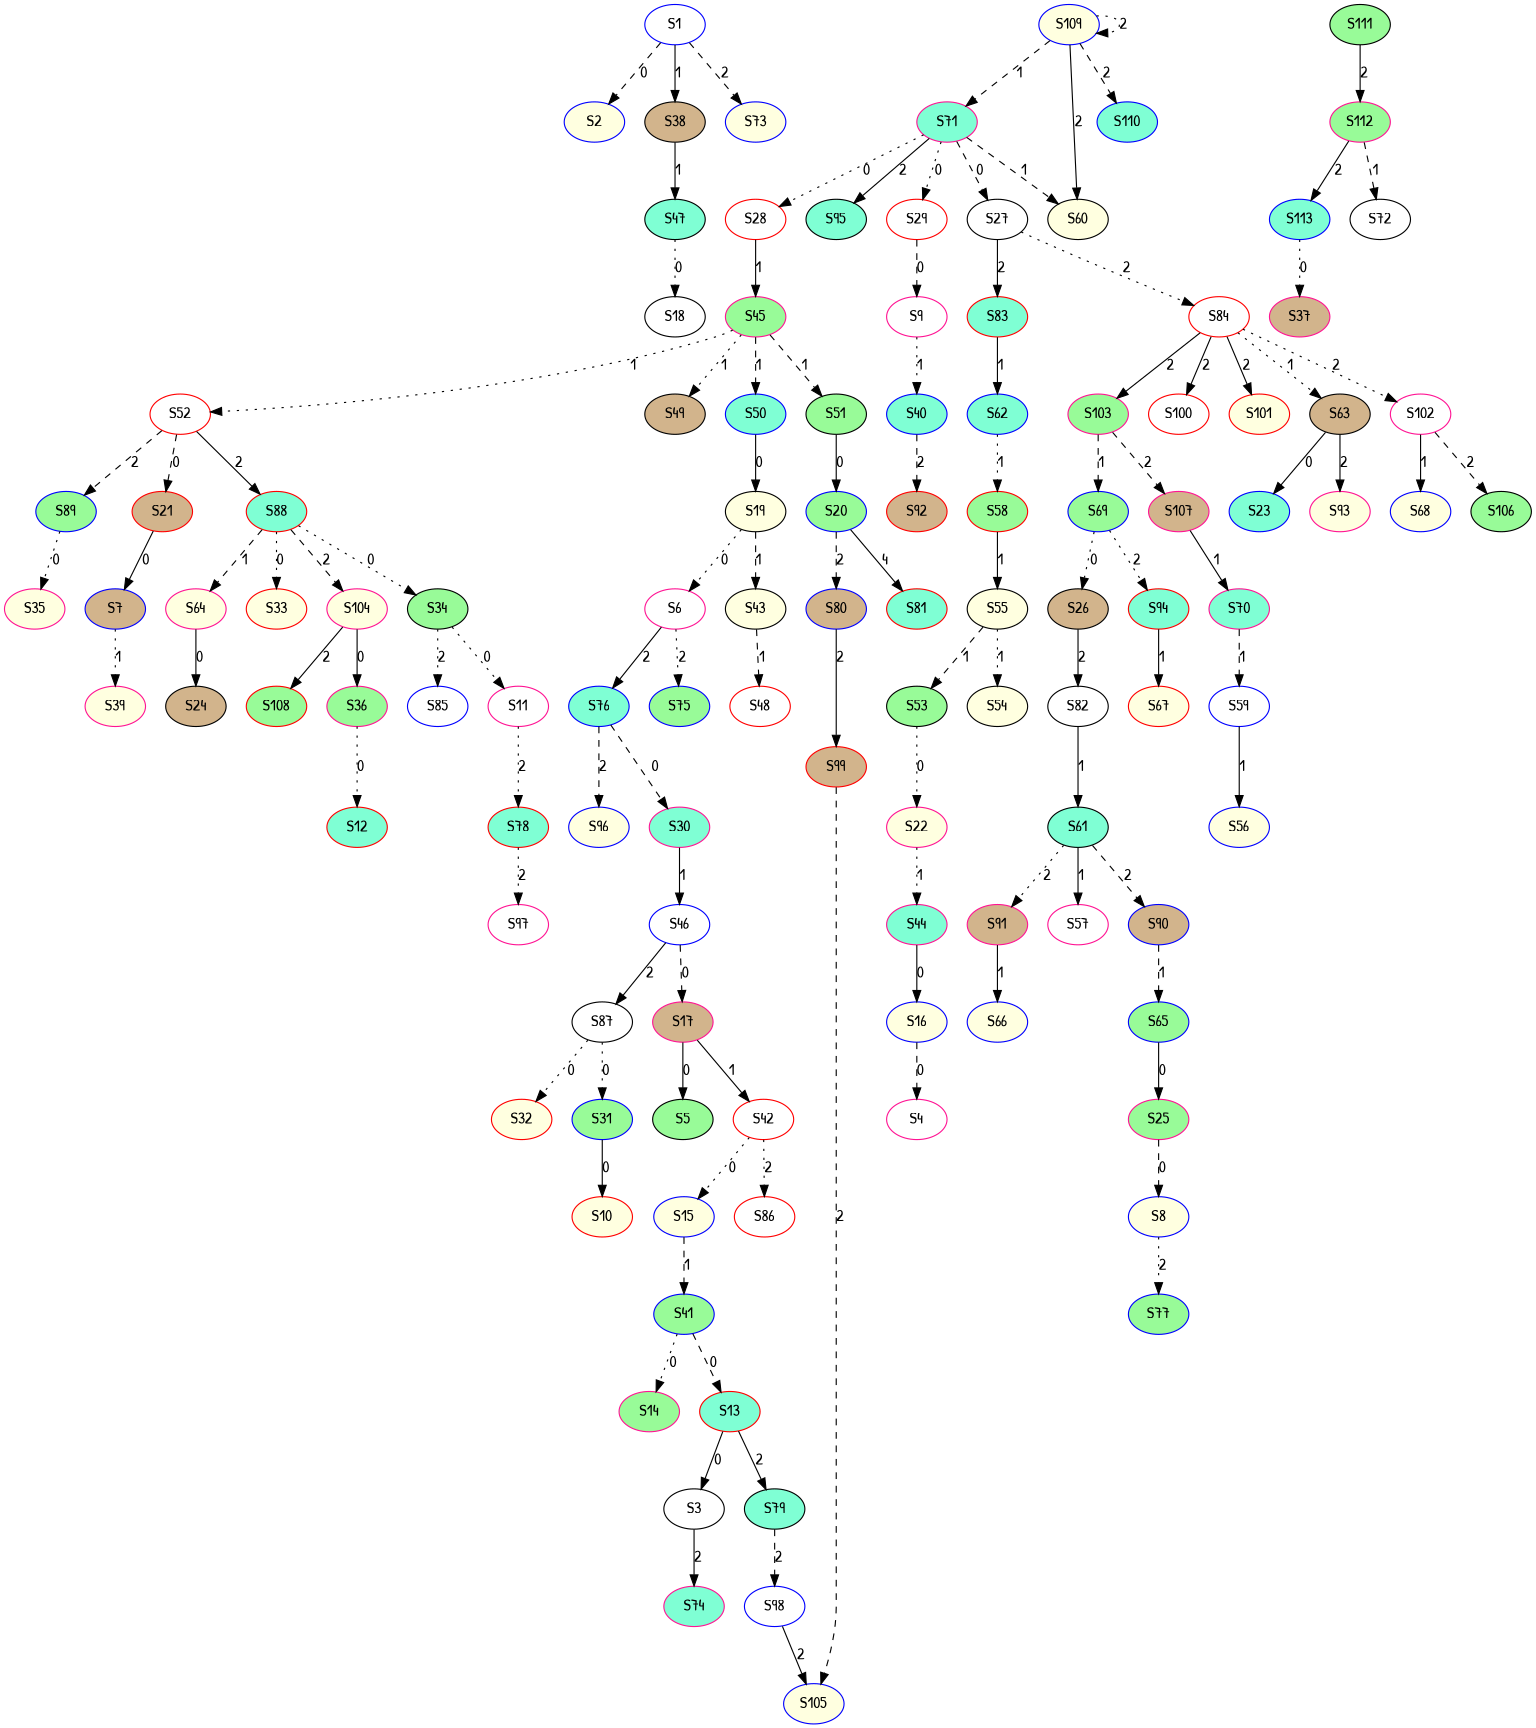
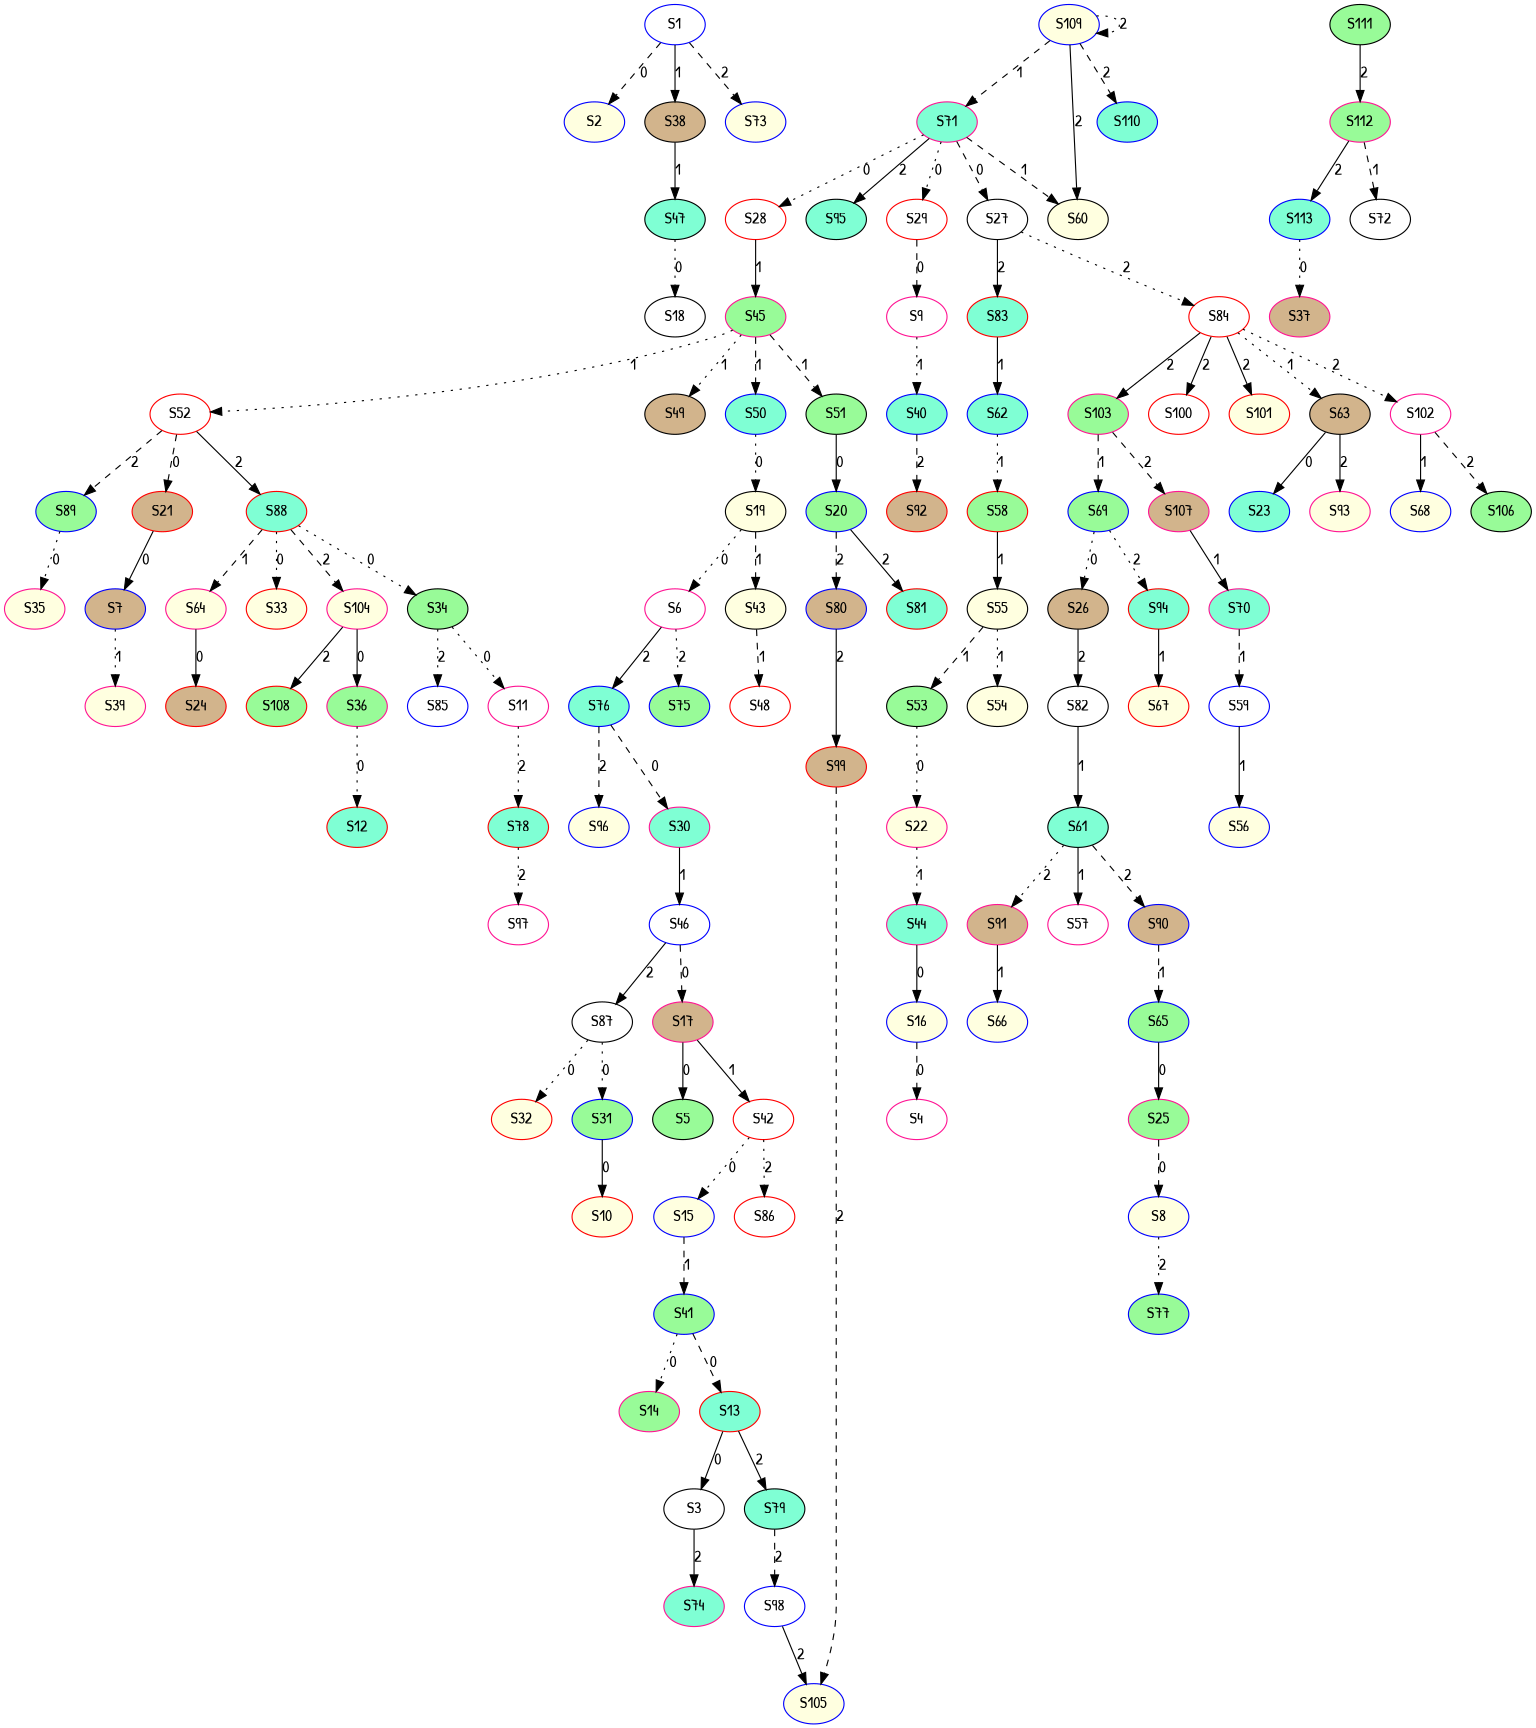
edge "S50" -> "S19": style solid -> dotted
edge "S20" -> "S81": label "4" -> "2"
node "S24": color black -> red
